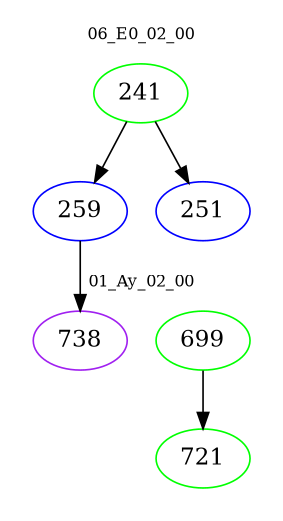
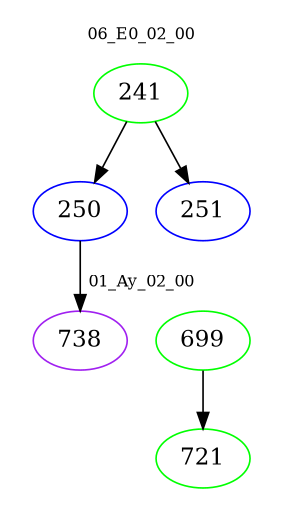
node "259": label "259" -> "250"
